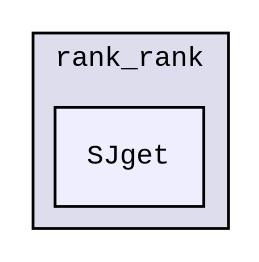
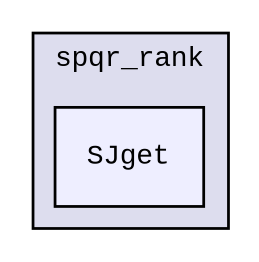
cluster "rank_rank": label "rank_rank" -> "spqr_rank"
